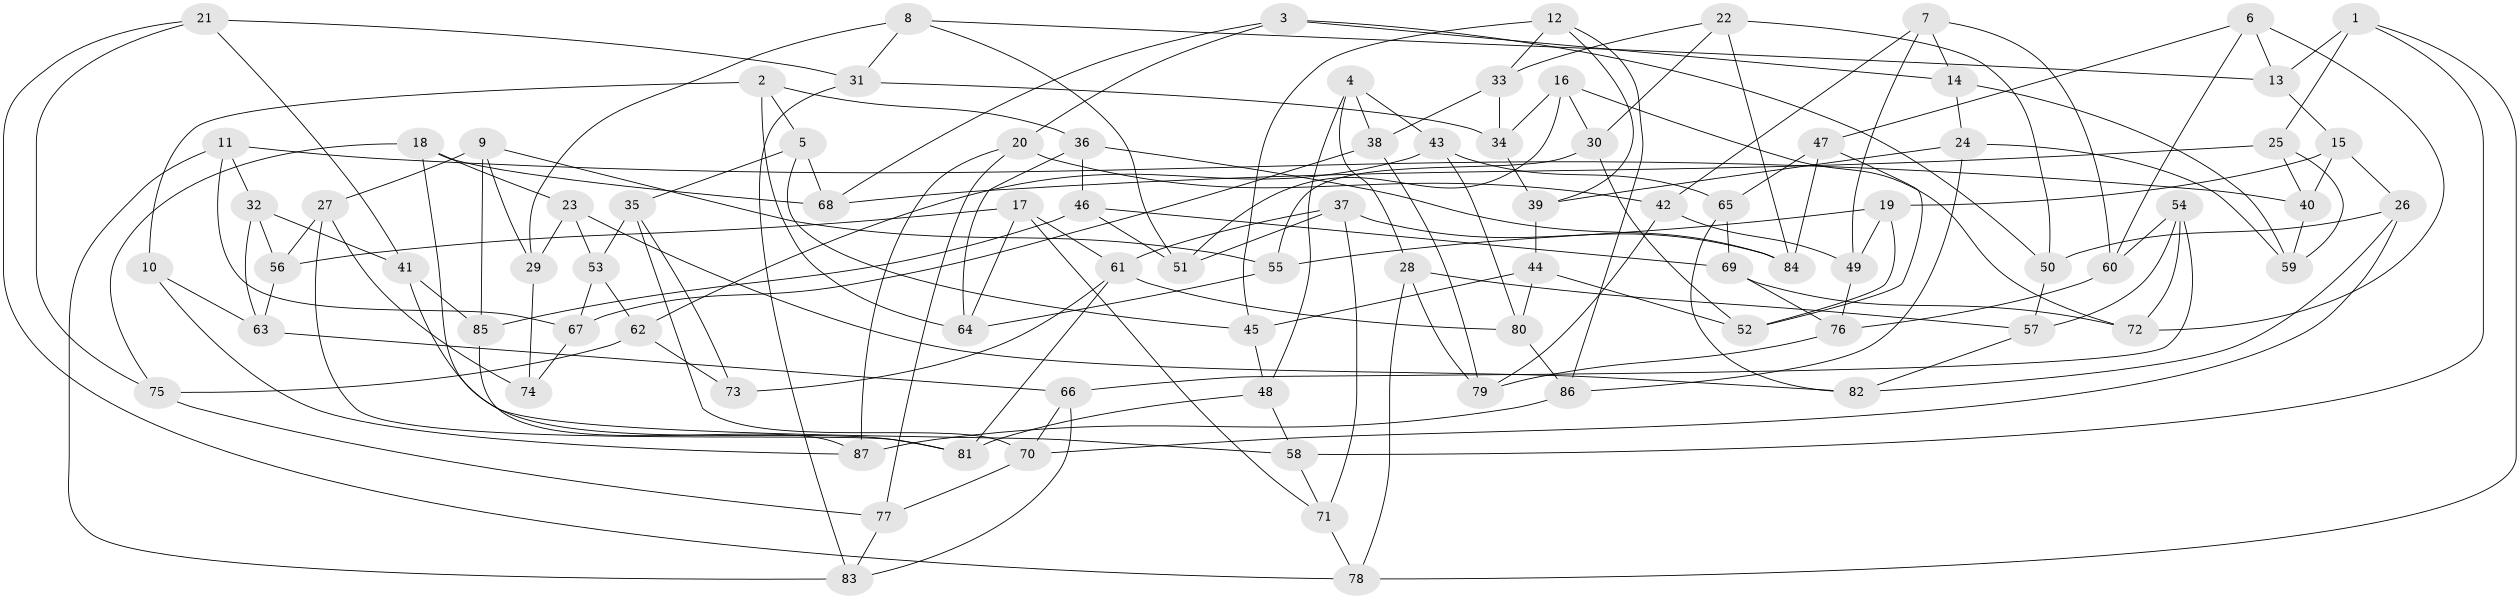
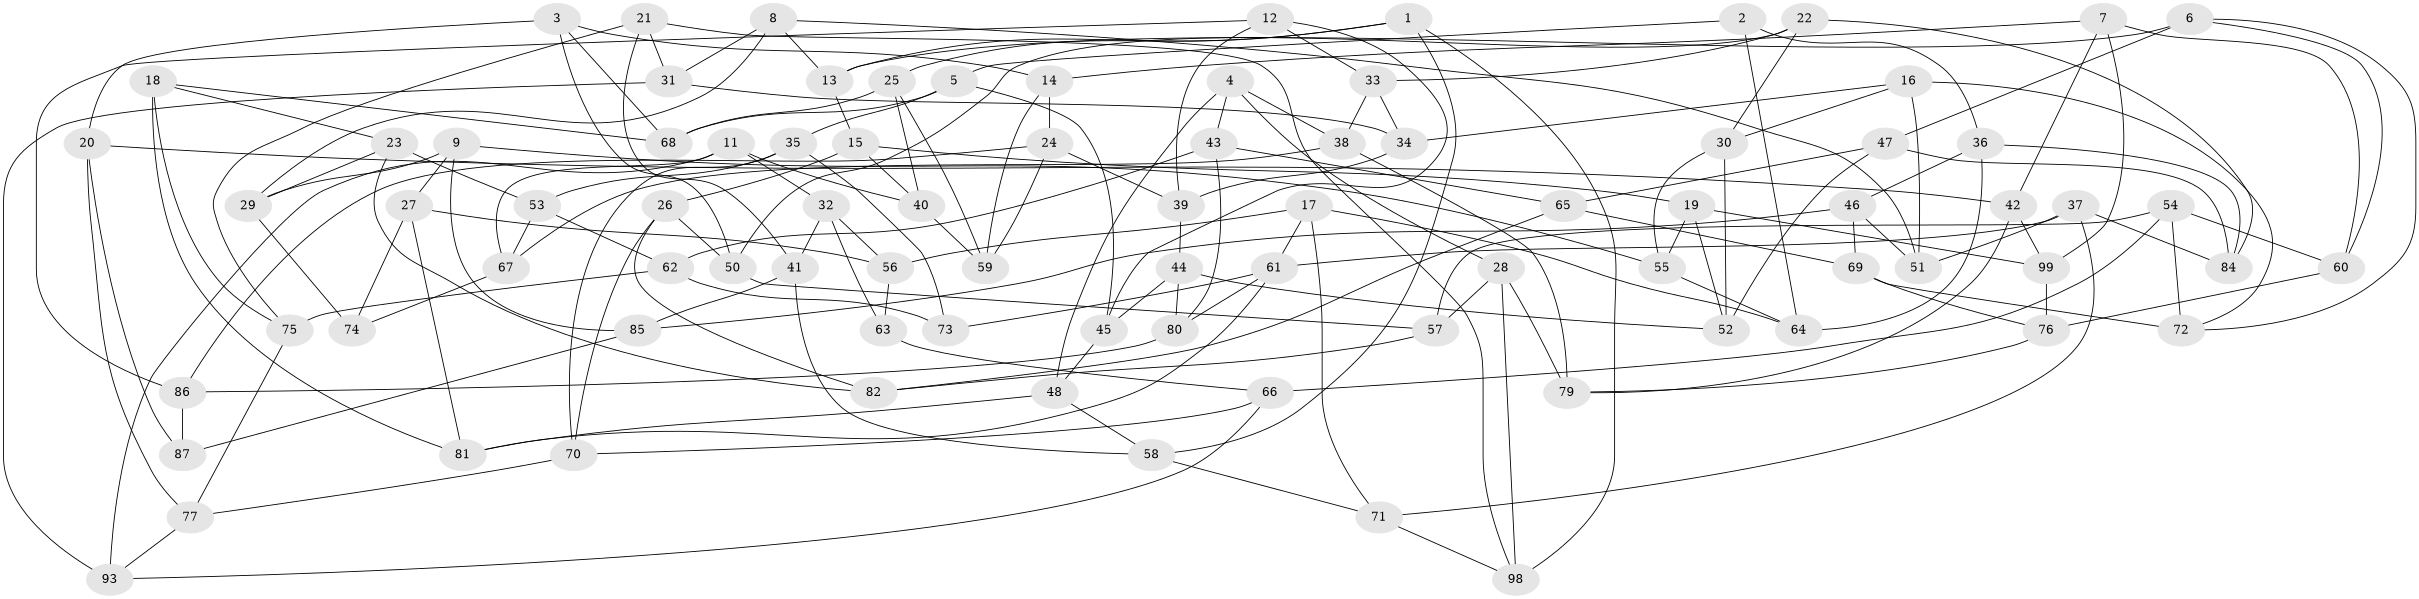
node "10": removed
node "49": label "49" -> "99"
node "83": label "83" -> "93"
node "78": label "78" -> "98"
